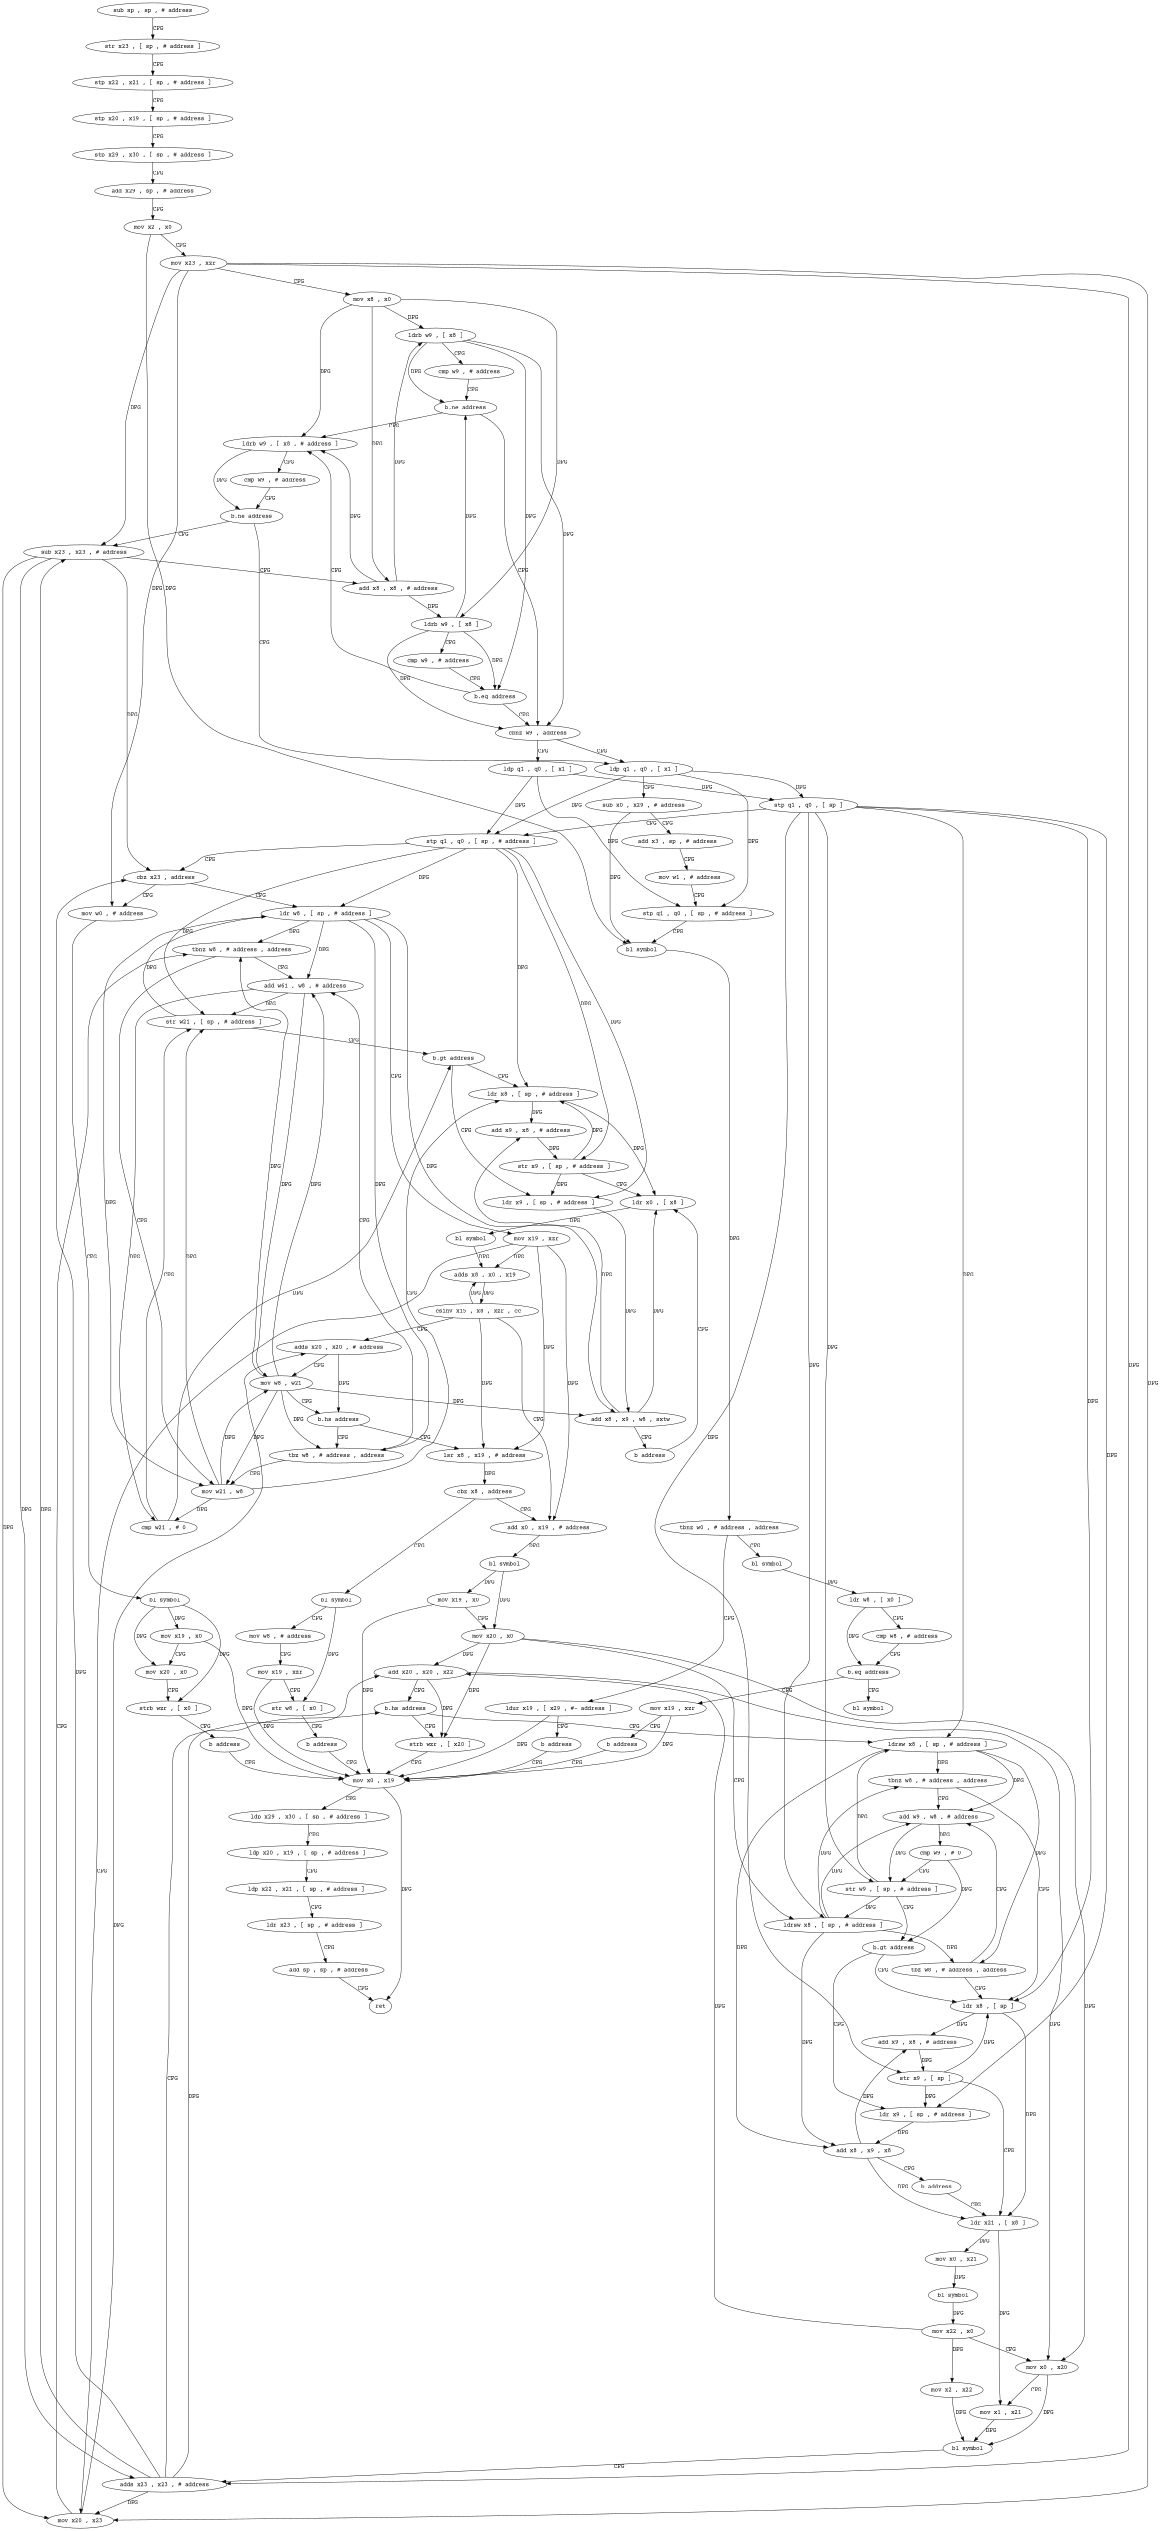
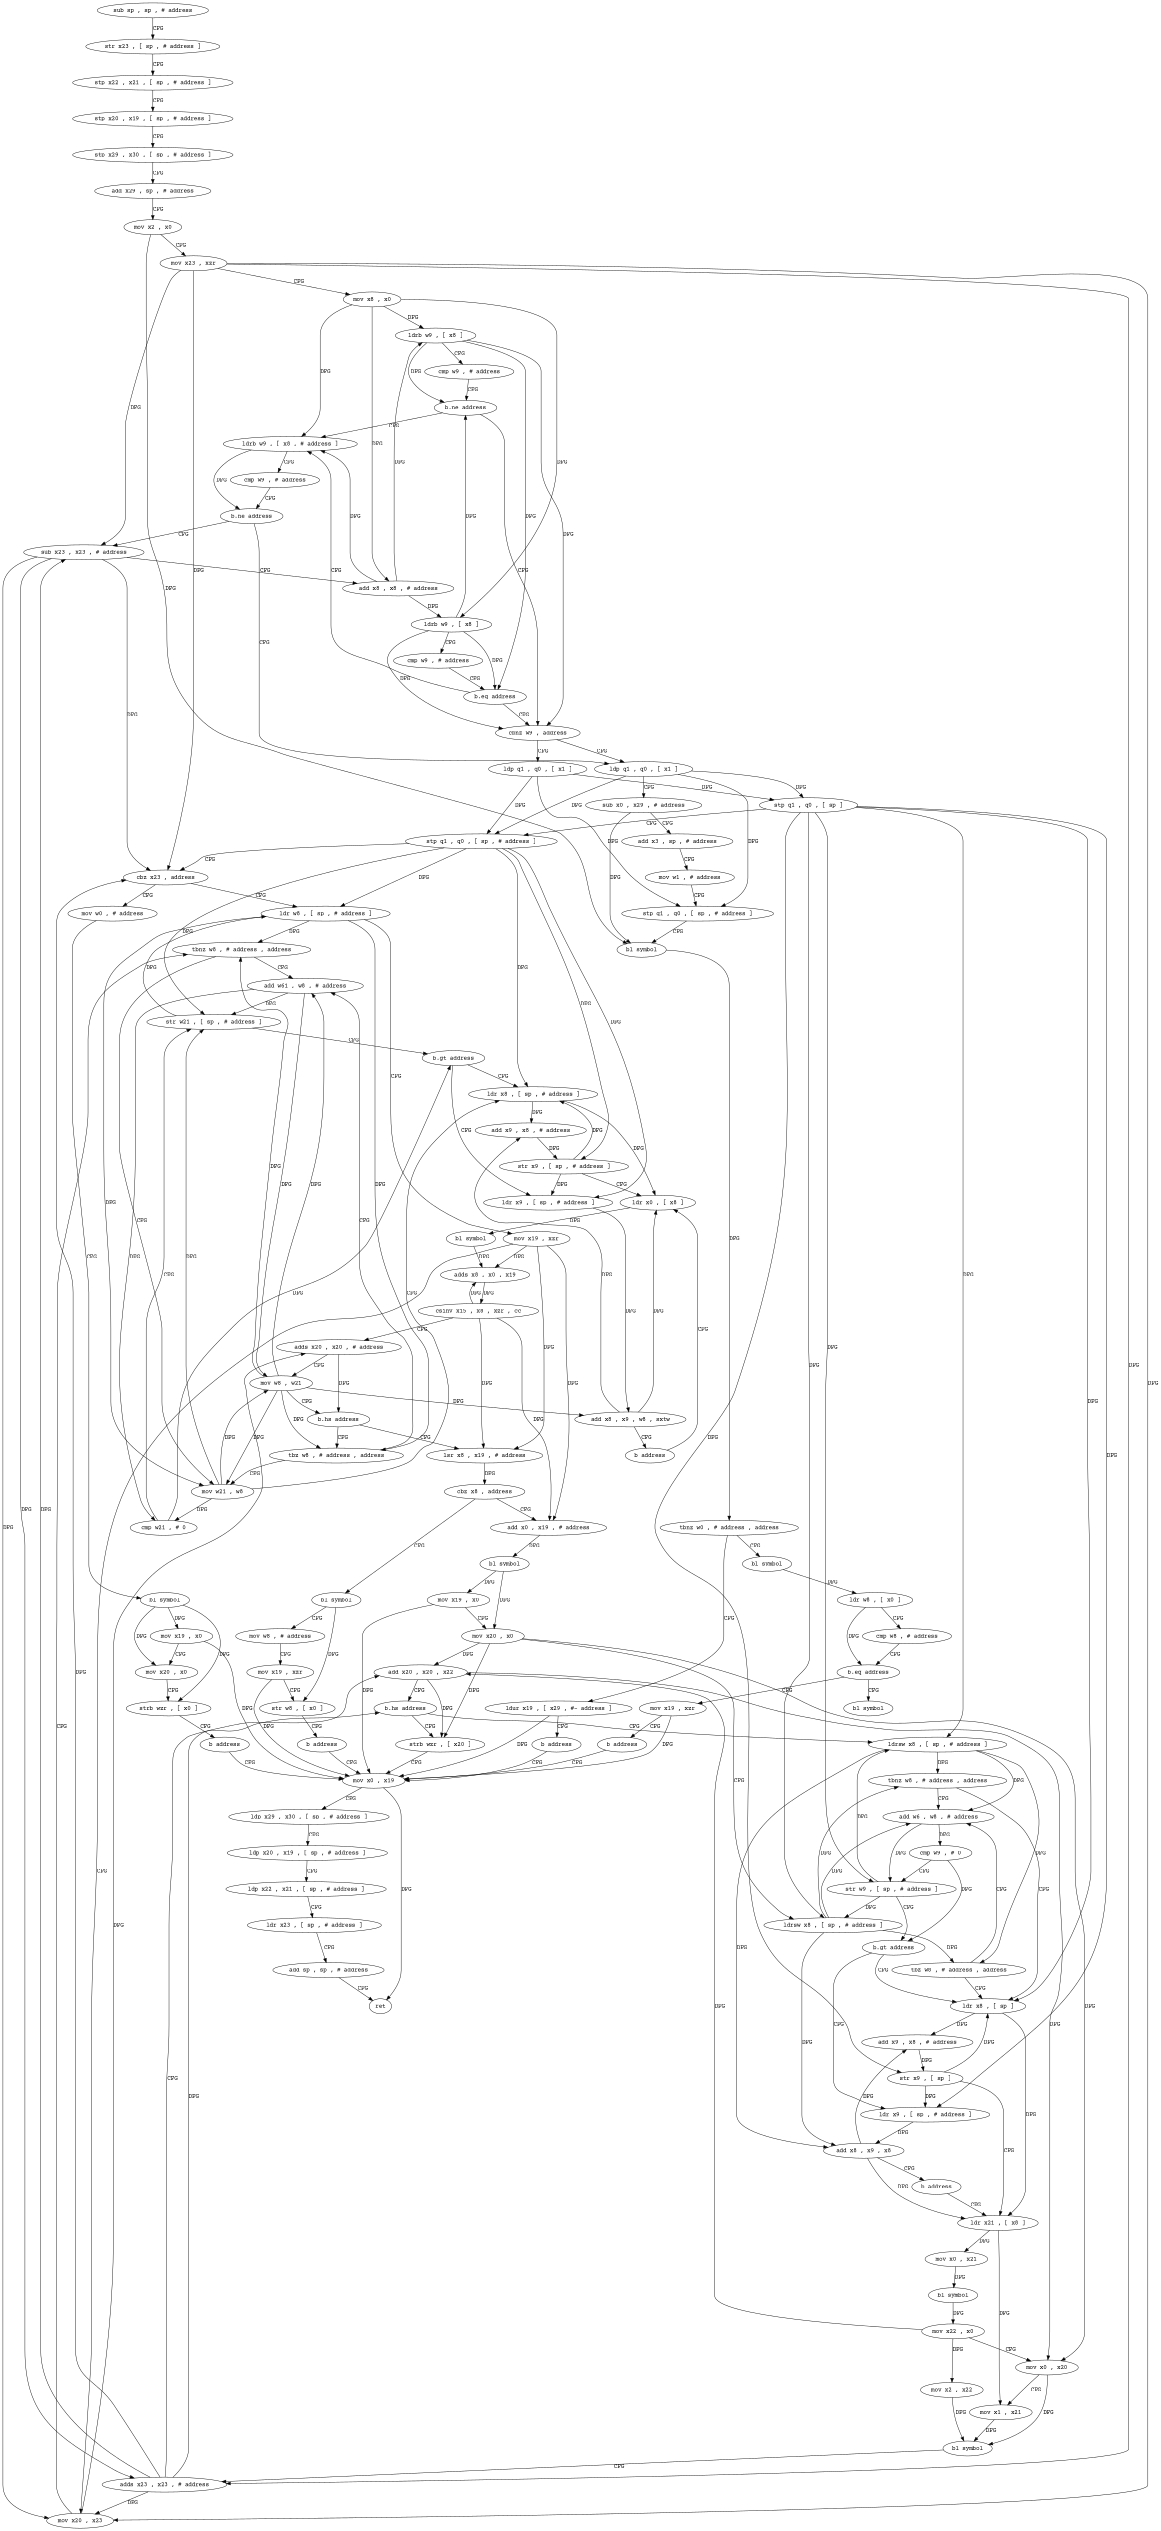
edge "mov x23 , xzr" -> "mov w0 , # address": now "mov x23 , xzr" -> "cbz x23 , address"
edge "ldr w8 , [ sp , # address ]" -> "add w61 , w8 , # address": removed, label "DFG"
edge "ldr w8 , [ sp , # address ]" -> "add x8 , x9 , w8 , sxtw": removed, label "DFG"
edge "csinv x15 , x8 , xzr , cc" -> "add x0 , x19 , # address": label "CFG" -> "DFG"
node "add w9 , w8 , # address": label "add w9 , w8 , # address" -> "add w6 , w8 , # address"
